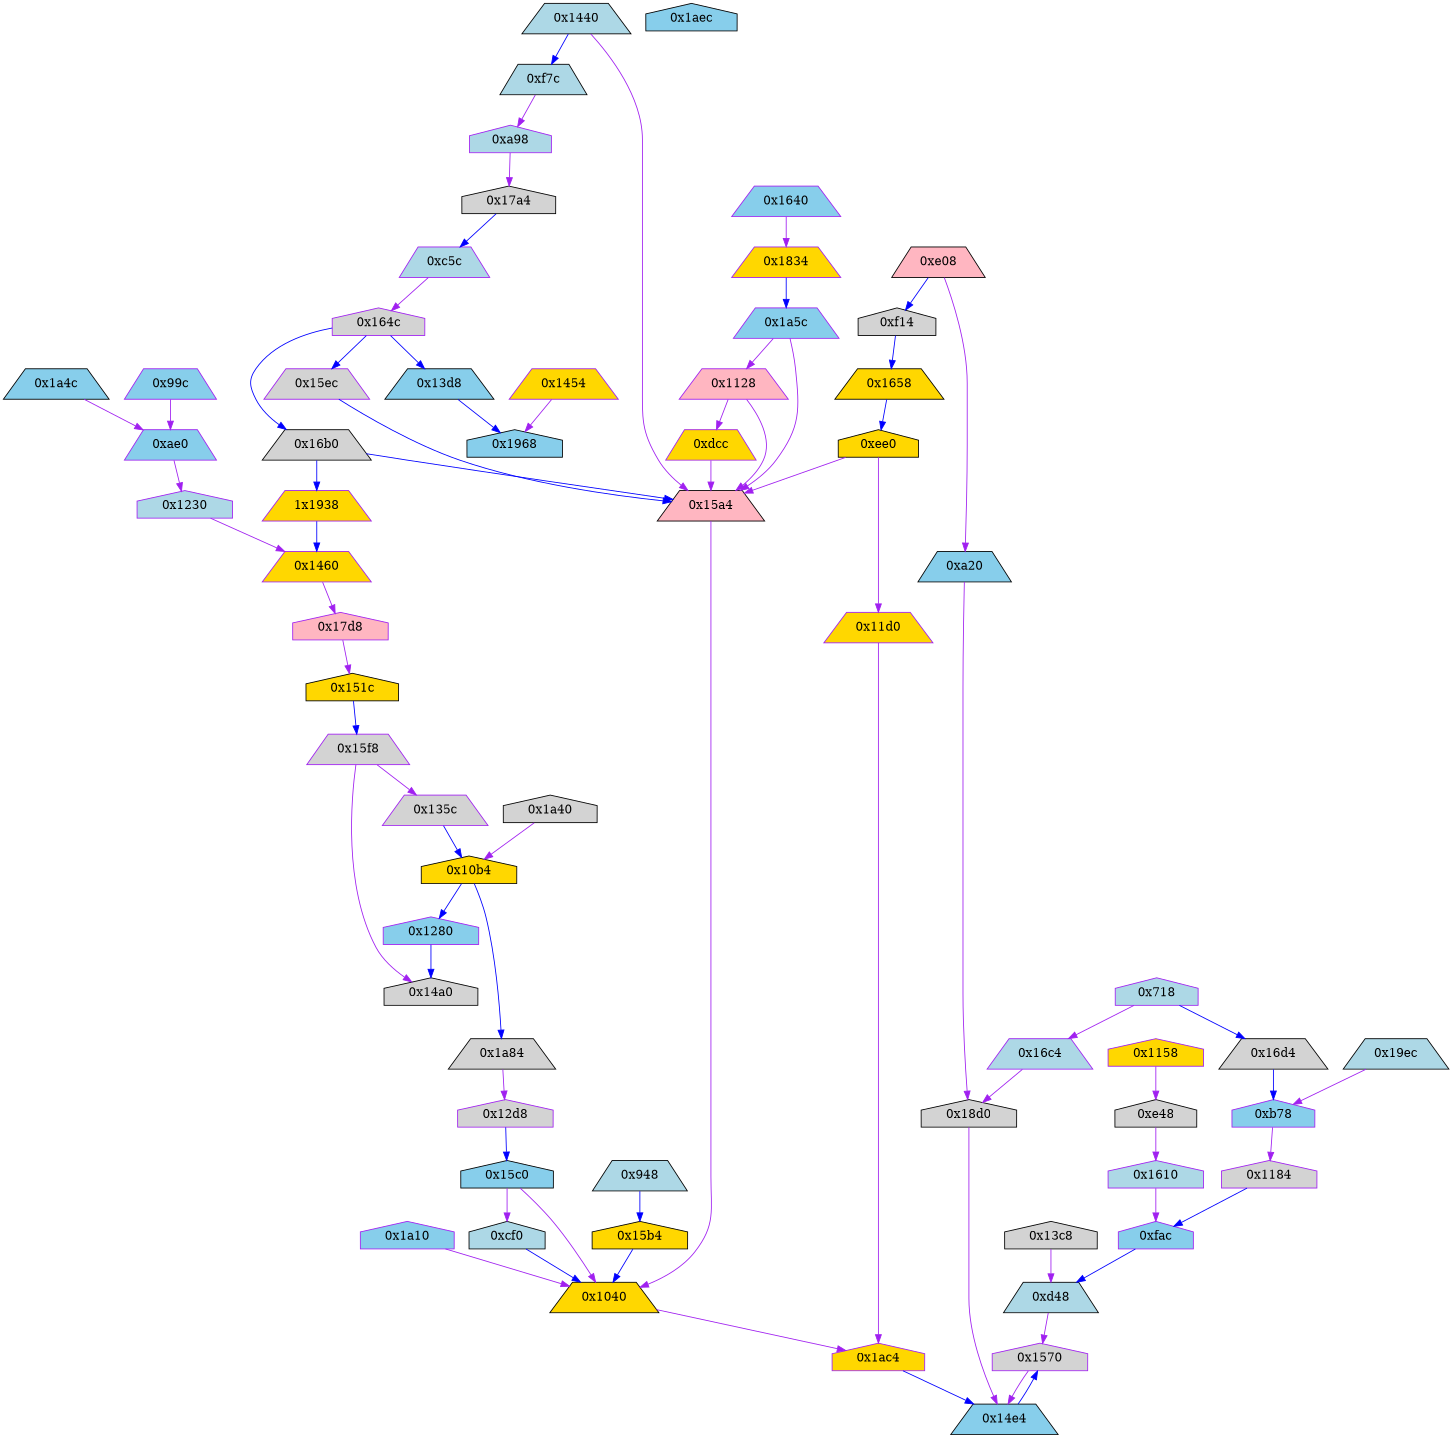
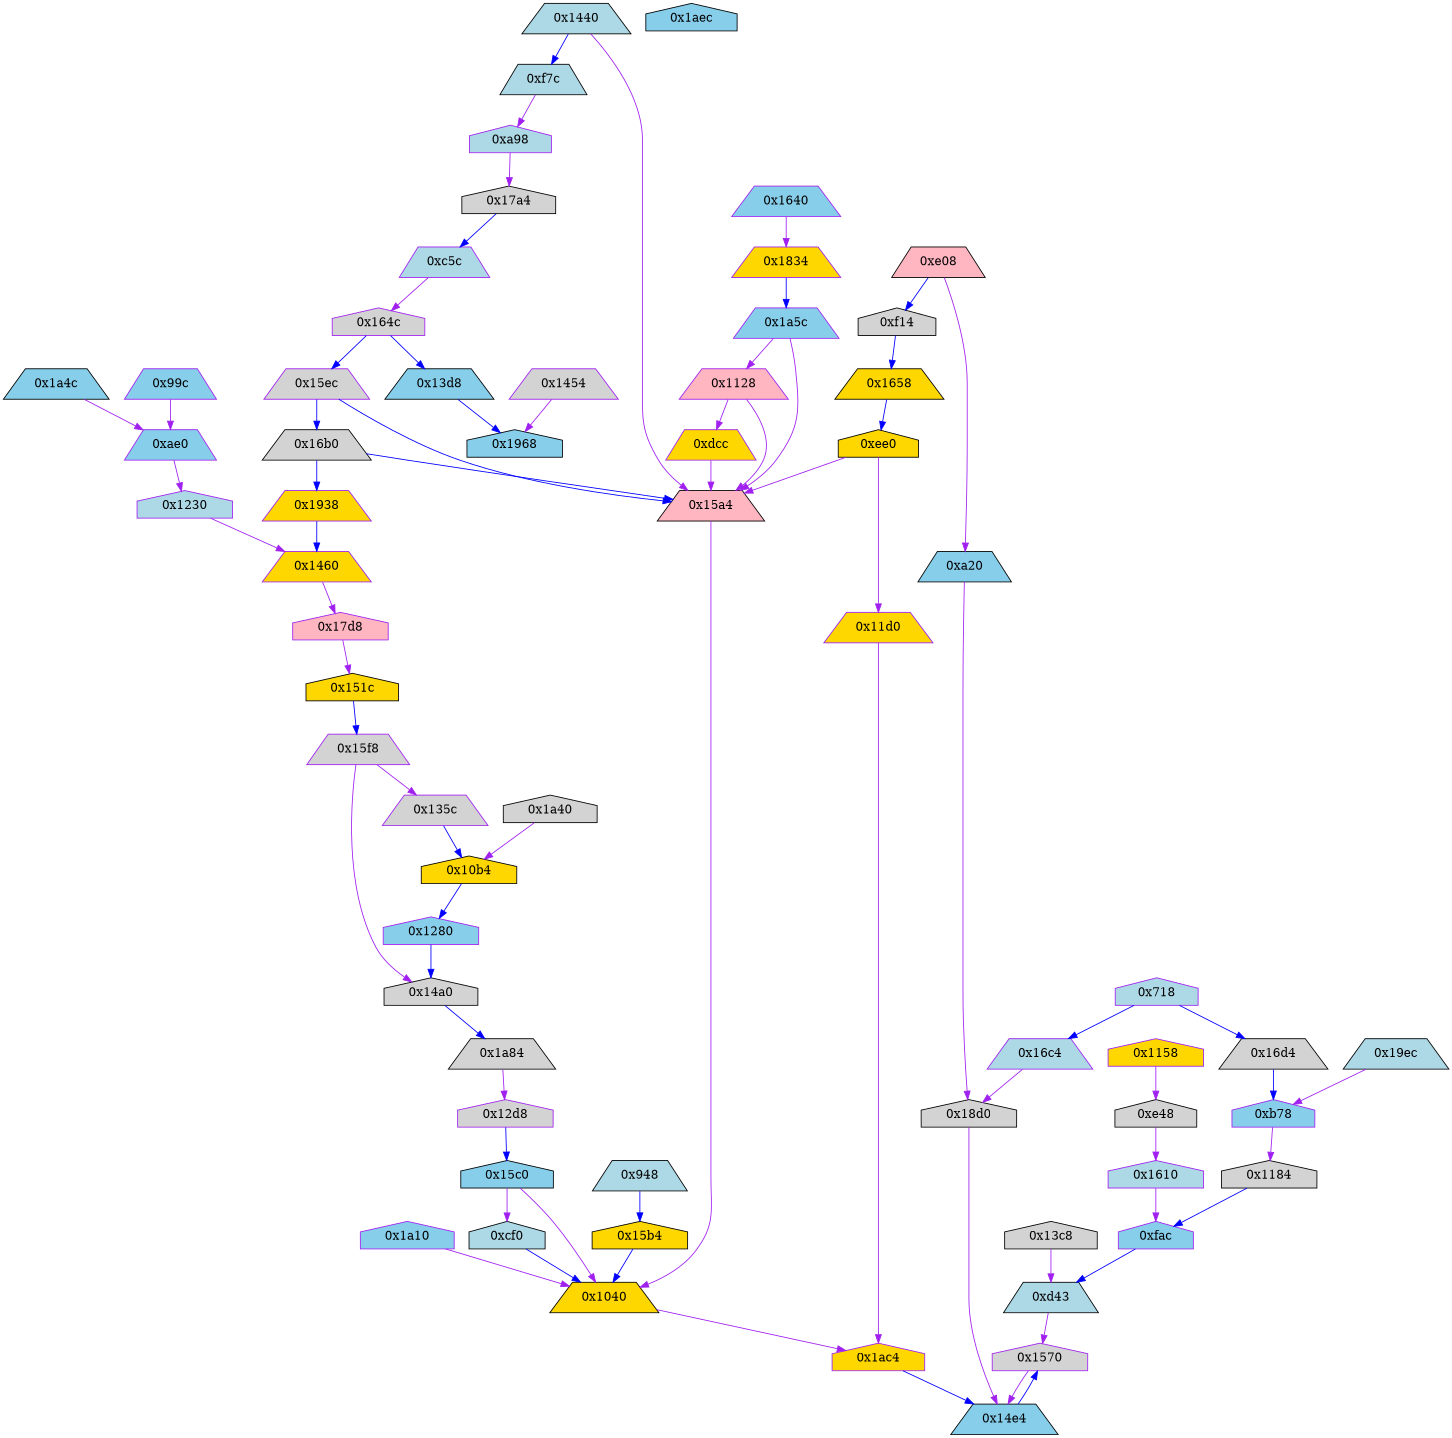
edge "0x164c" -> "0x16b0": now "0x15ec" -> "0x16b0"
node "0x1454": fillcolor gold -> lightgrey
node "1x1938": label "1x1938" -> "0x1938"
edge "0x10b4" -> "0x1a84": now "0x14a0" -> "0x1a84"
edge "0x718" -> "0x16c4": color purple -> blue
node "0x1184": color purple -> black
node "0xd48": label "0xd48" -> "0xd43"
